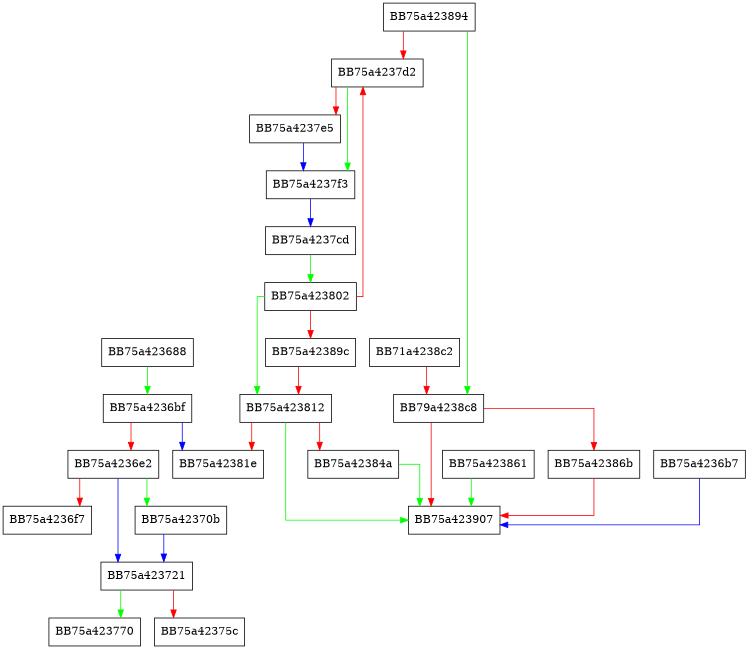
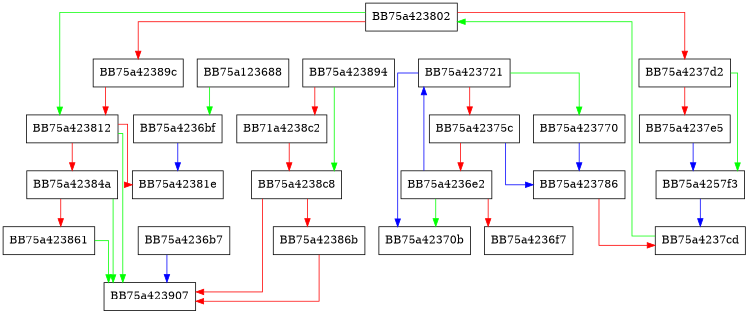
edge "BB75a423894" -> "BB75a4237d2": now "BB75a423894" -> "BB71a4238c2"
node "BB75a4237f3": label "BB75a4237f3" -> "BB75a4257f3"
node "BB75a423786": added
edge "BB75a42384a" -> "BB75a423861": added
node "BB75a423688": label "BB75a423688" -> "BB75a123688"
node "BB79a4238c8": label "BB79a4238c8" -> "BB75a4238c8"
edge "BB75a4236bf" -> "BB75a4236e2": now "BB75a42375c" -> "BB75a4236e2"
edge "BB75a42370b" -> "BB75a423721": reversed
